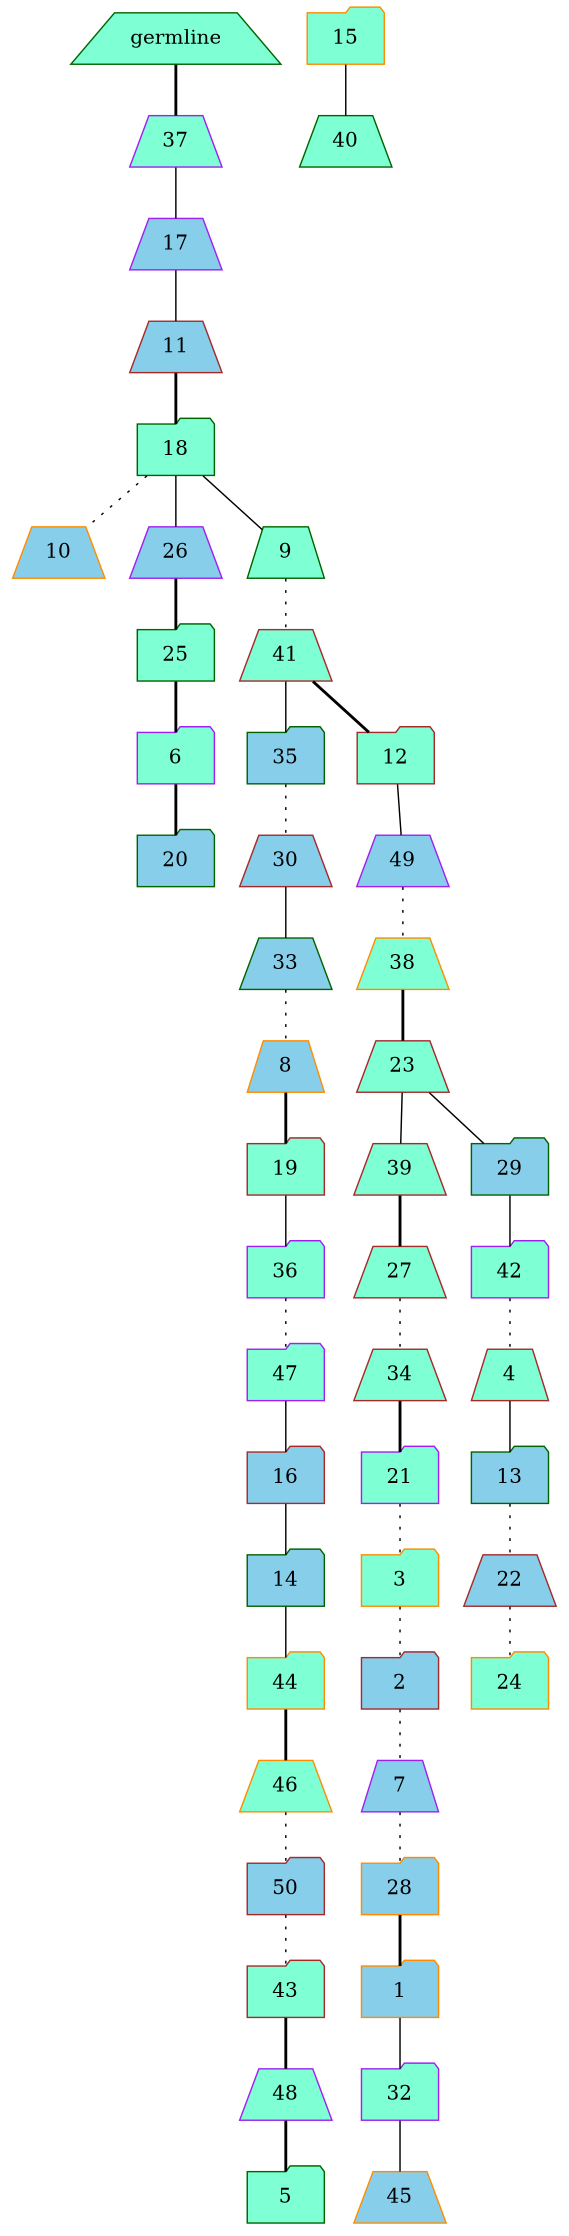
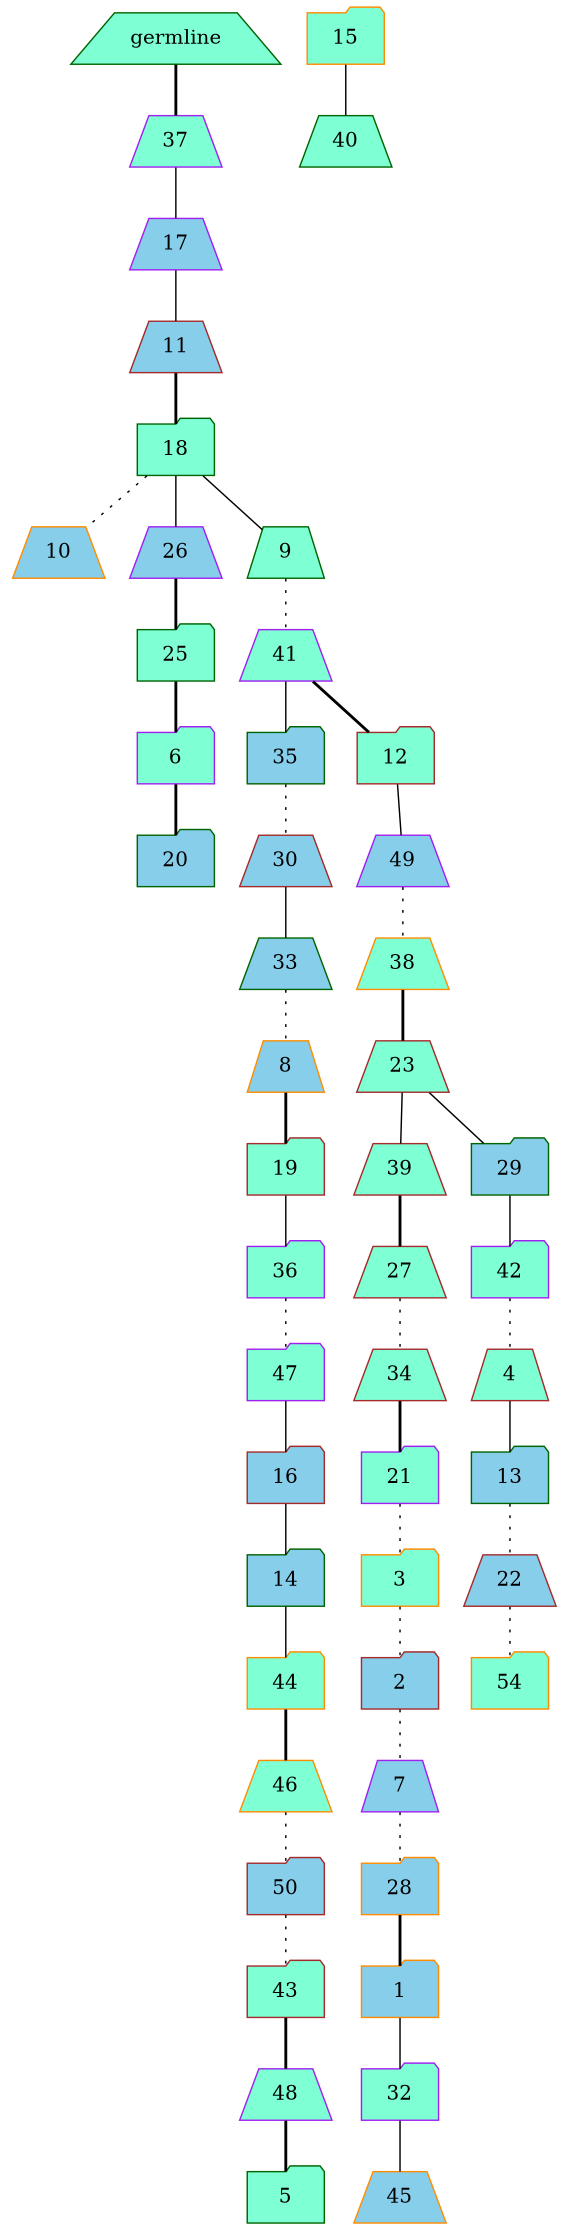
node "41": color brown -> purple
node "24": label "24" -> "54"
